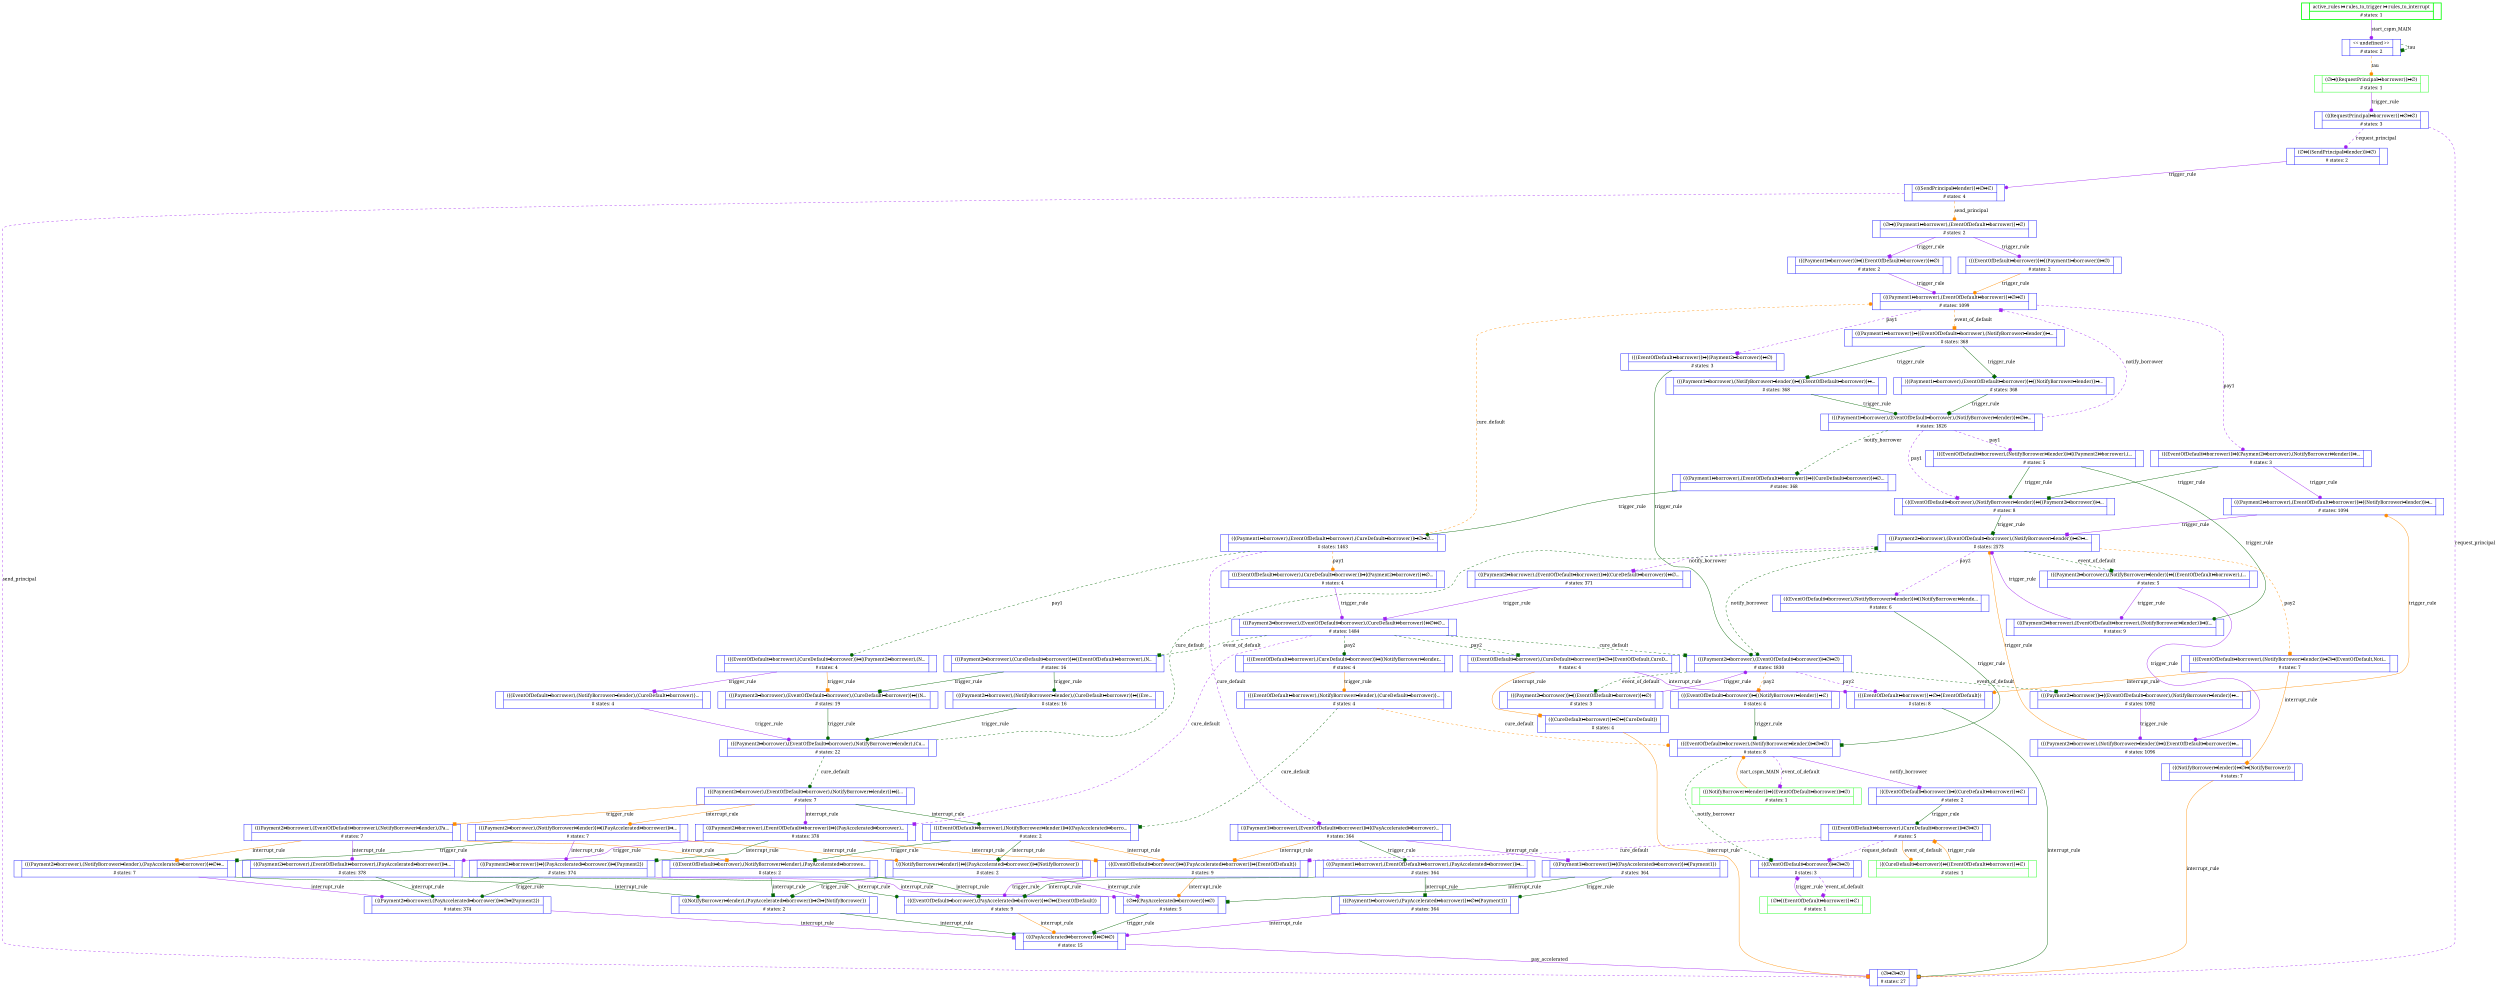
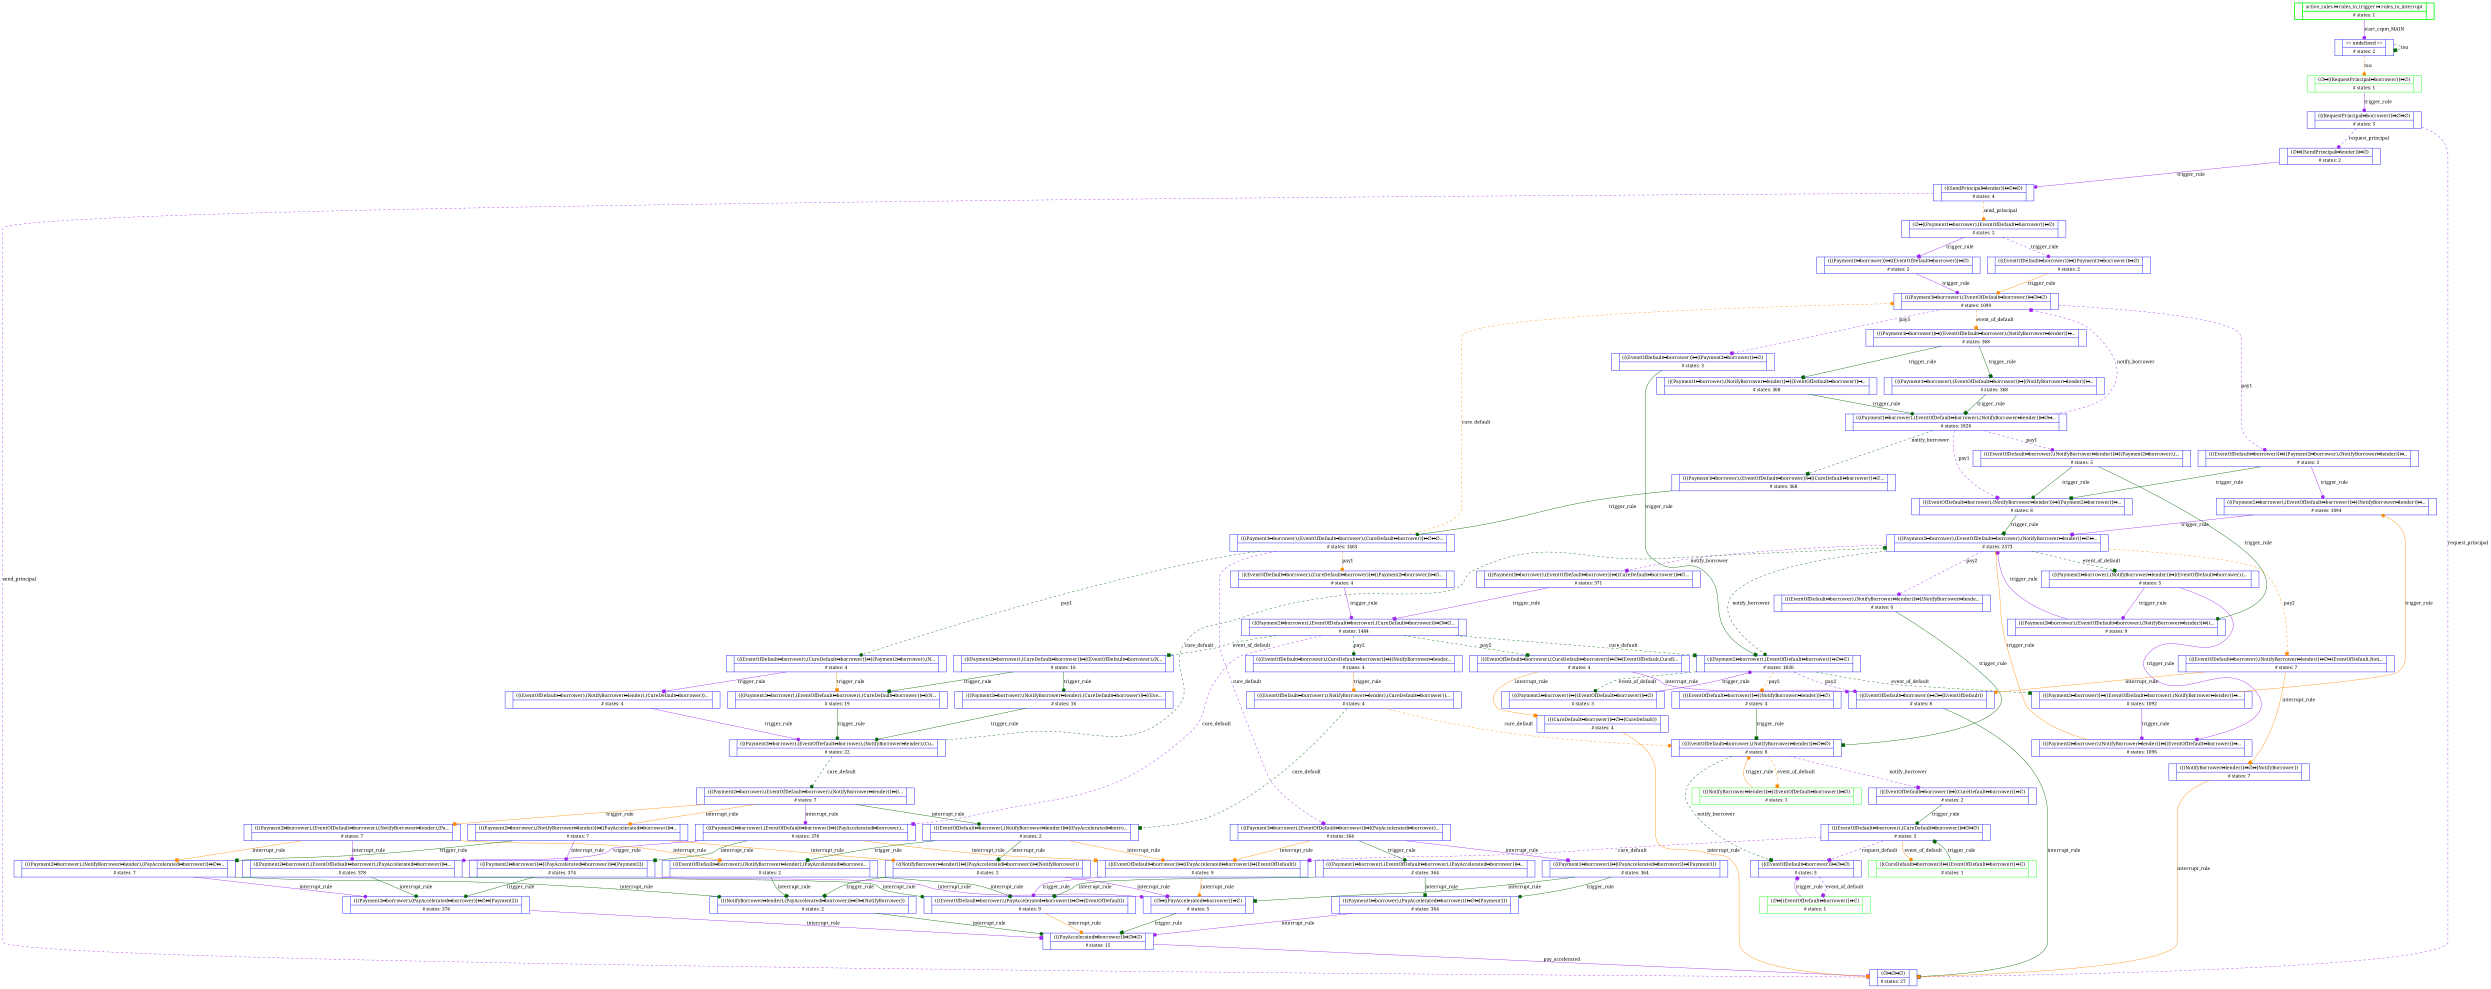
edge "(∅↦{(Payment1↦borrower),(EventOfDefault↦borrower)}↦∅)" -> "({(EventOfDefault↦borrower)}↦{(Payment1↦borrower)}↦∅)": style solid -> dashed
edge "({(Payment1↦borrower),(EventOfDefault↦borrower)}↦∅↦∅)" -> "({(EventOfDefault↦borrower)}↦{(Payment2↦borrower)}↦∅)": label "pay1" -> "pay5"
edge "({(EventOfDefault↦borrower)}↦{(Payment2↦borrower)}↦∅)" -> "({(Payment2↦borrower),(EventOfDefault↦borrower)}↦∅↦∅)": arrowhead dot -> box
edge "({(EventOfDefault↦borrower),(NotifyBorrower↦lender)}↦∅↦∅)" -> "({(NotifyBorrower↦lender)}↦{(EventOfDefault↦borrower)}↦∅)": color purple -> darkorange
edge "({(EventOfDefault↦borrower),(NotifyBorrower↦lender)}↦∅↦∅)" -> "({(EventOfDefault↦borrower)}↦{(CureDefault↦borrower)}↦∅)": style solid -> dashed
edge "({(NotifyBorrower↦lender)}↦{(EventOfDefault↦borrower)}↦∅)" -> "({(EventOfDefault↦borrower),(NotifyBorrower↦lender)}↦∅↦∅)": label "start_cspm_MAIN" -> "trigger_rule"
edge "({(CureDefault↦borrower)}↦{(EventOfDefault↦borrower)}↦∅)" -> "({(EventOfDefault↦borrower),(CureDefault↦borrower)}↦∅↦∅)": color darkorange -> darkgreen
